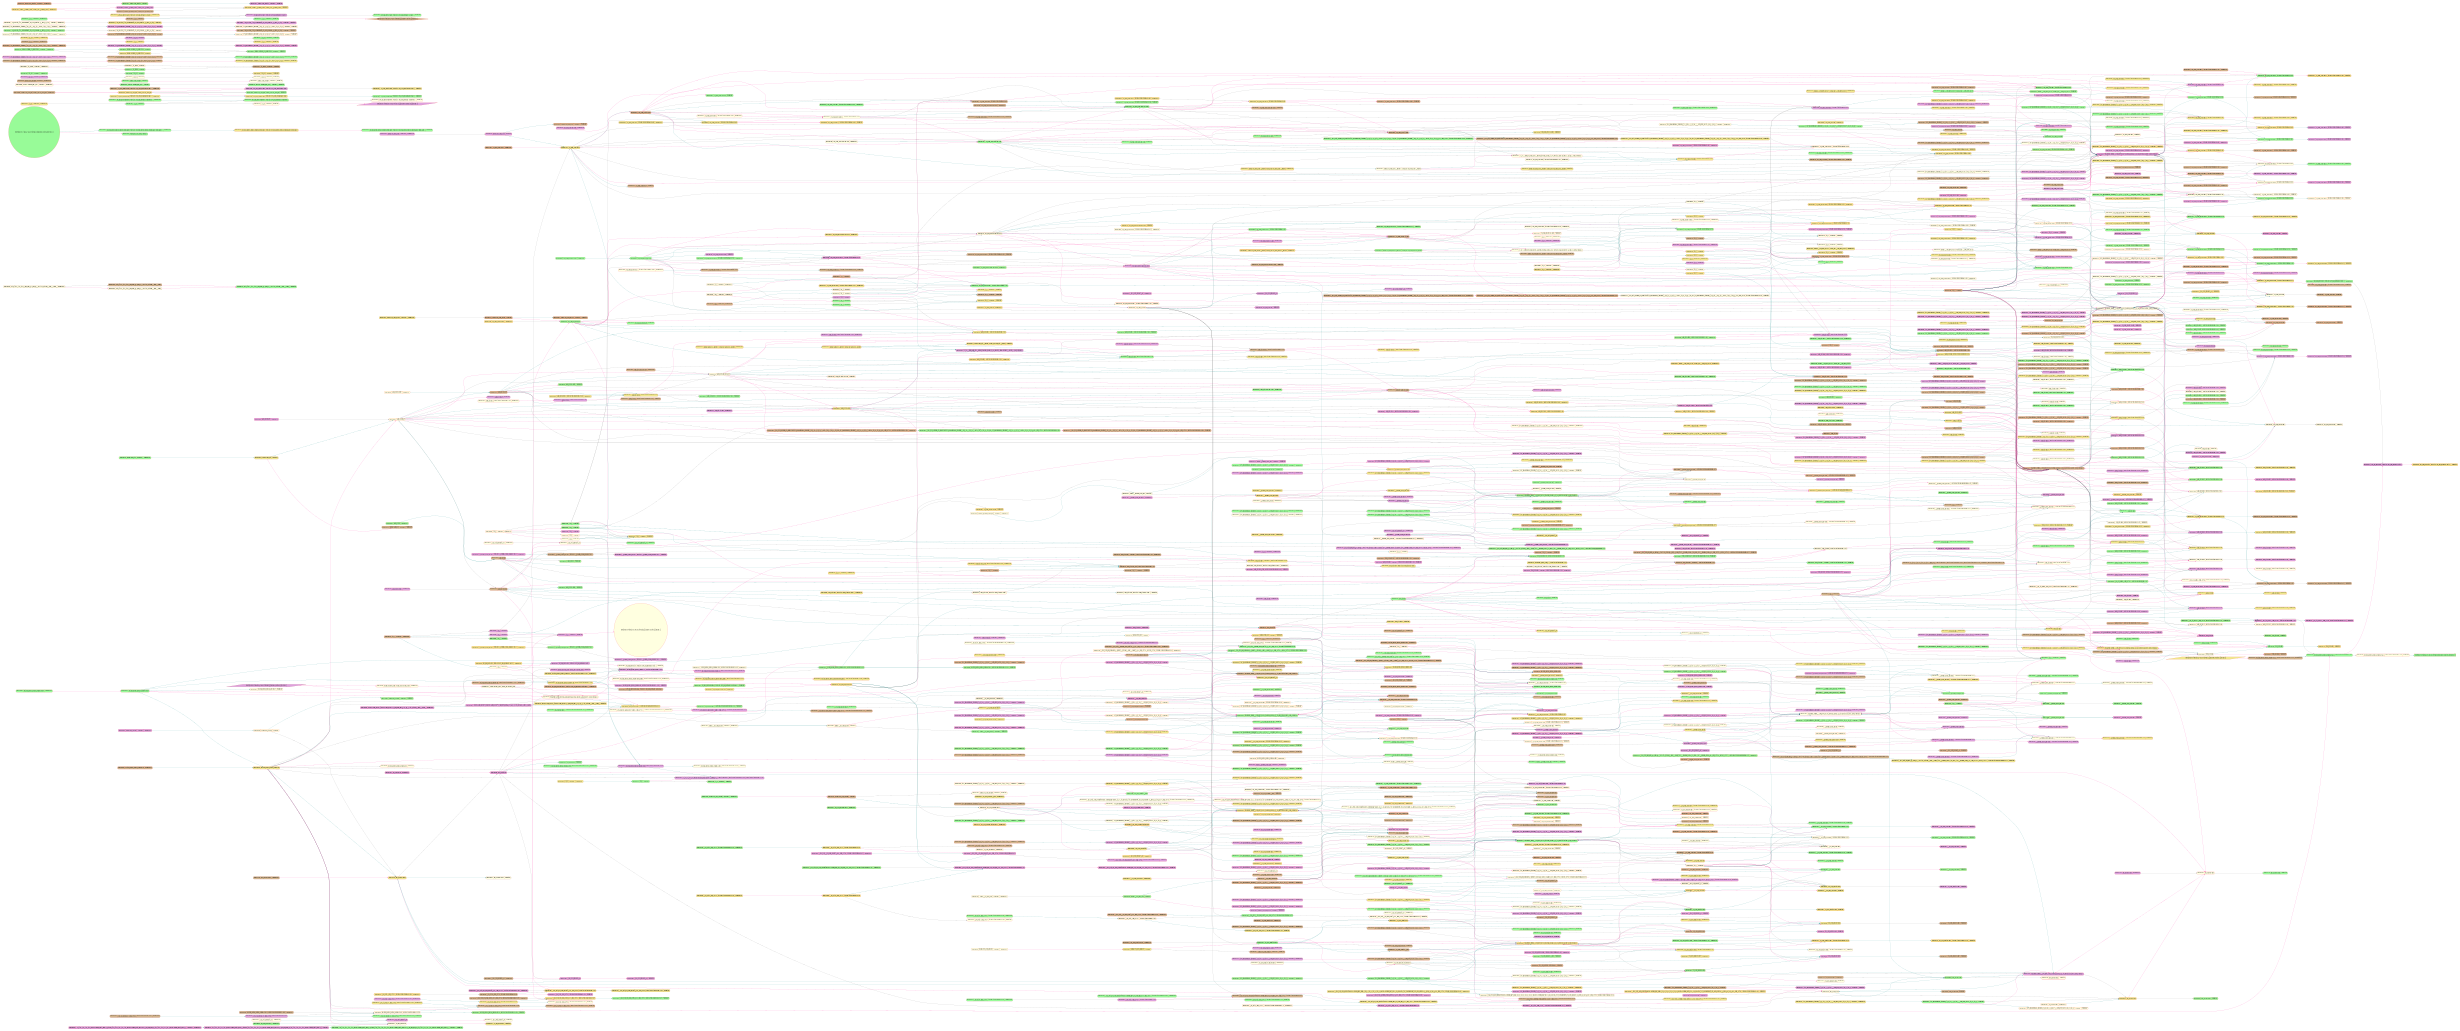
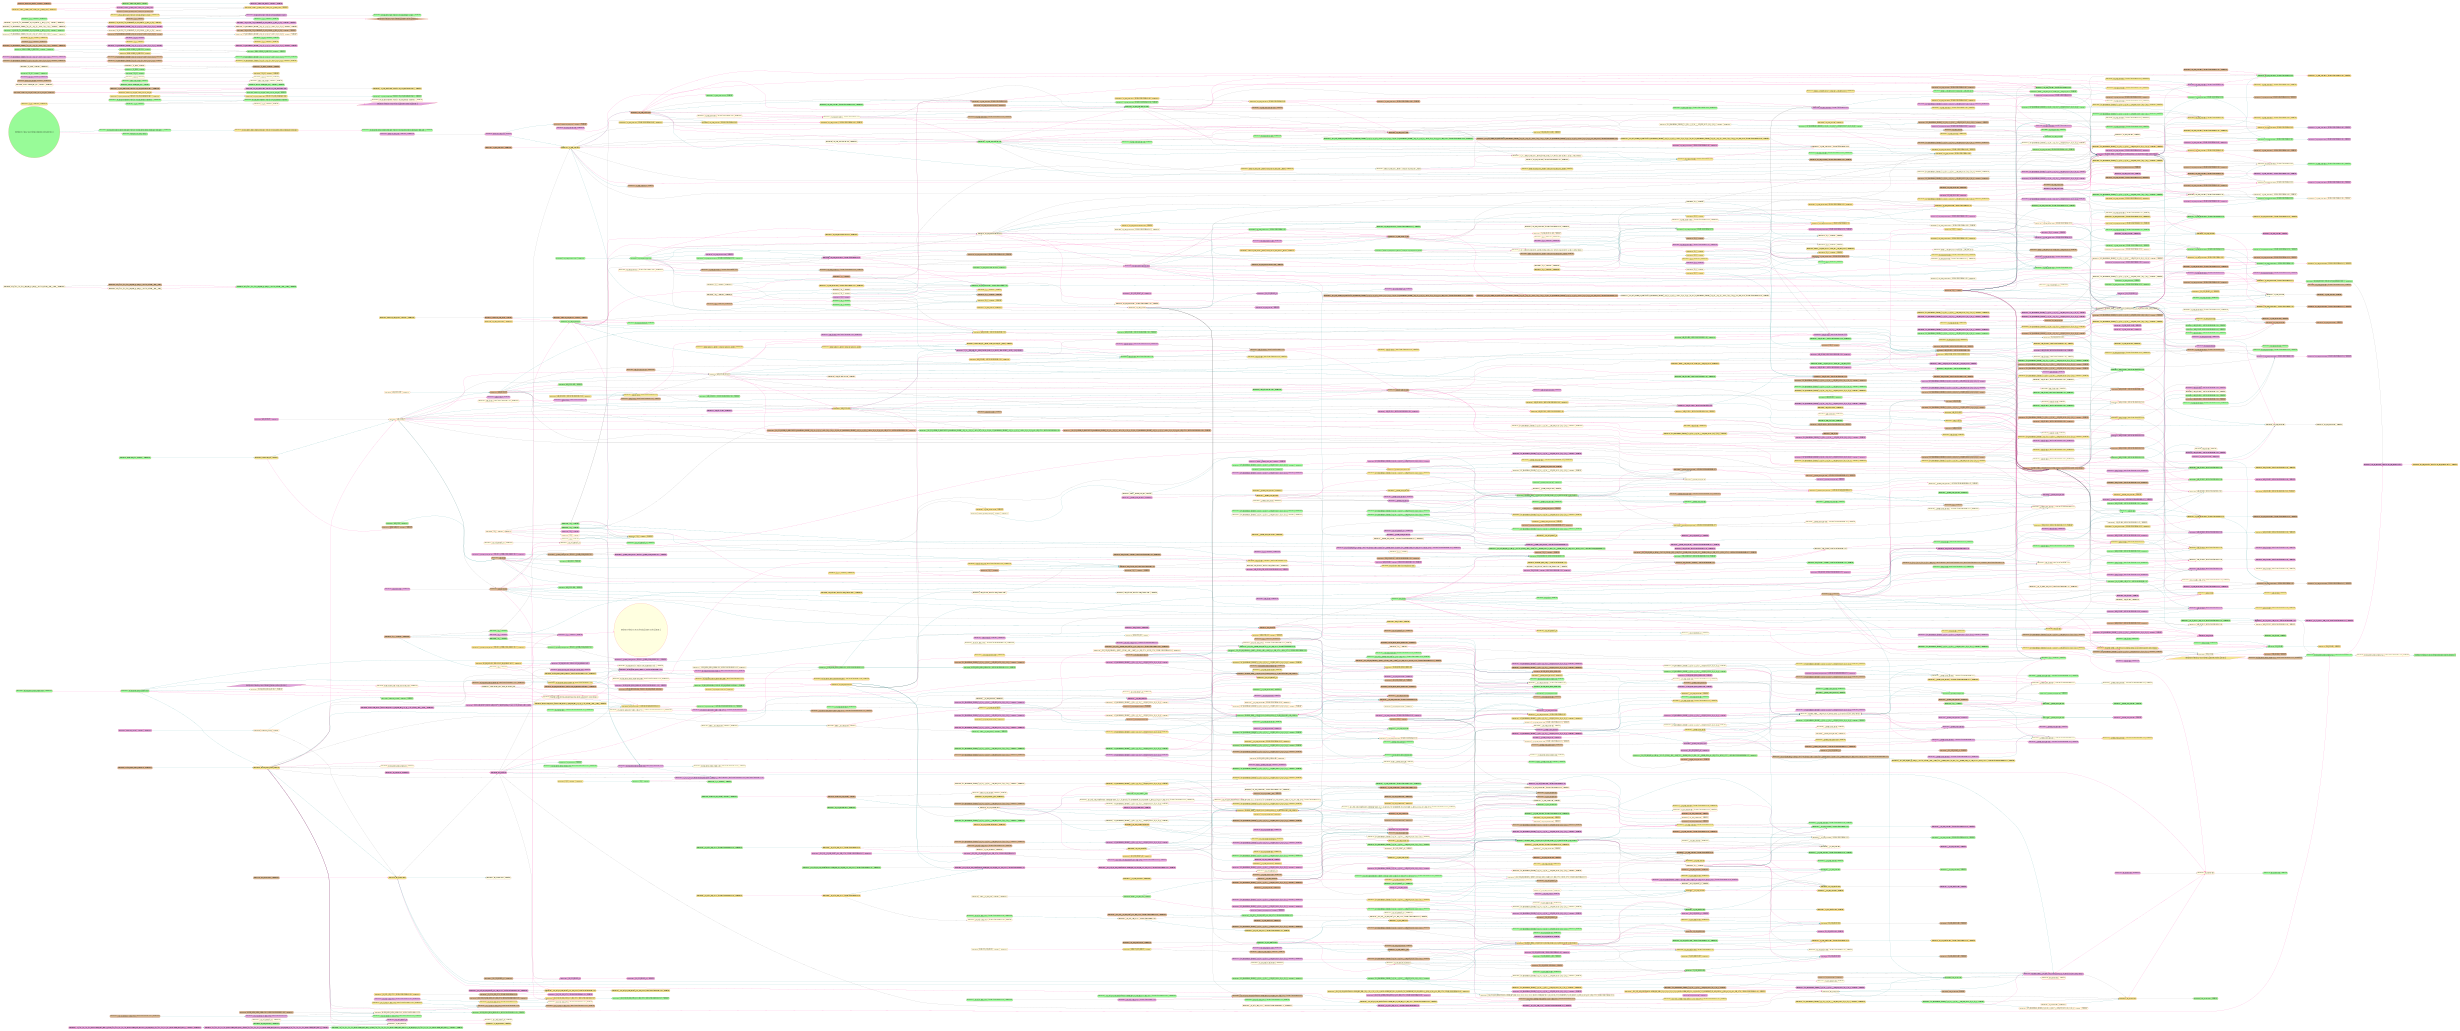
node "CE0x5a82a80": fillcolor plum -> palegreen
